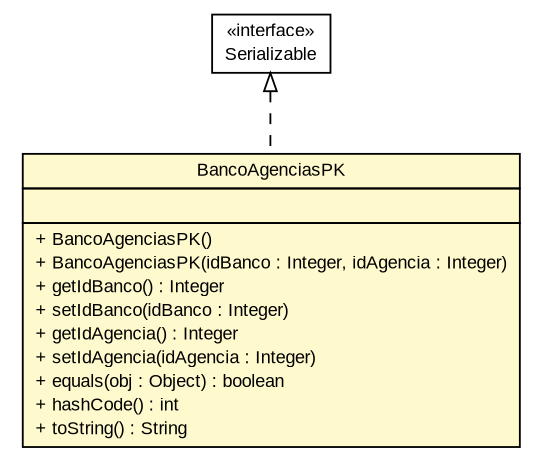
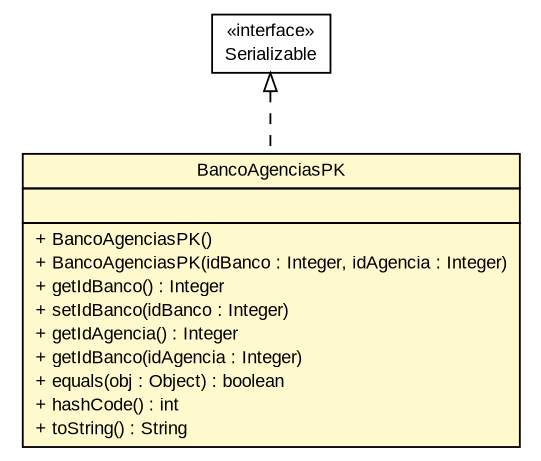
node "BancoAgenciasPK": text "+ setIdAgencia(idAgencia : Integer)" -> "+ getIdBanco(idAgencia : Integer)"
